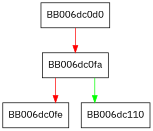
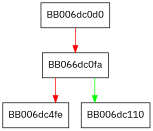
node "BB006dc0fa": label "BB006dc0fa" -> "BB066dc0fa"
node "BB006dc0fe": label "BB006dc0fe" -> "BB006dc4fe"
